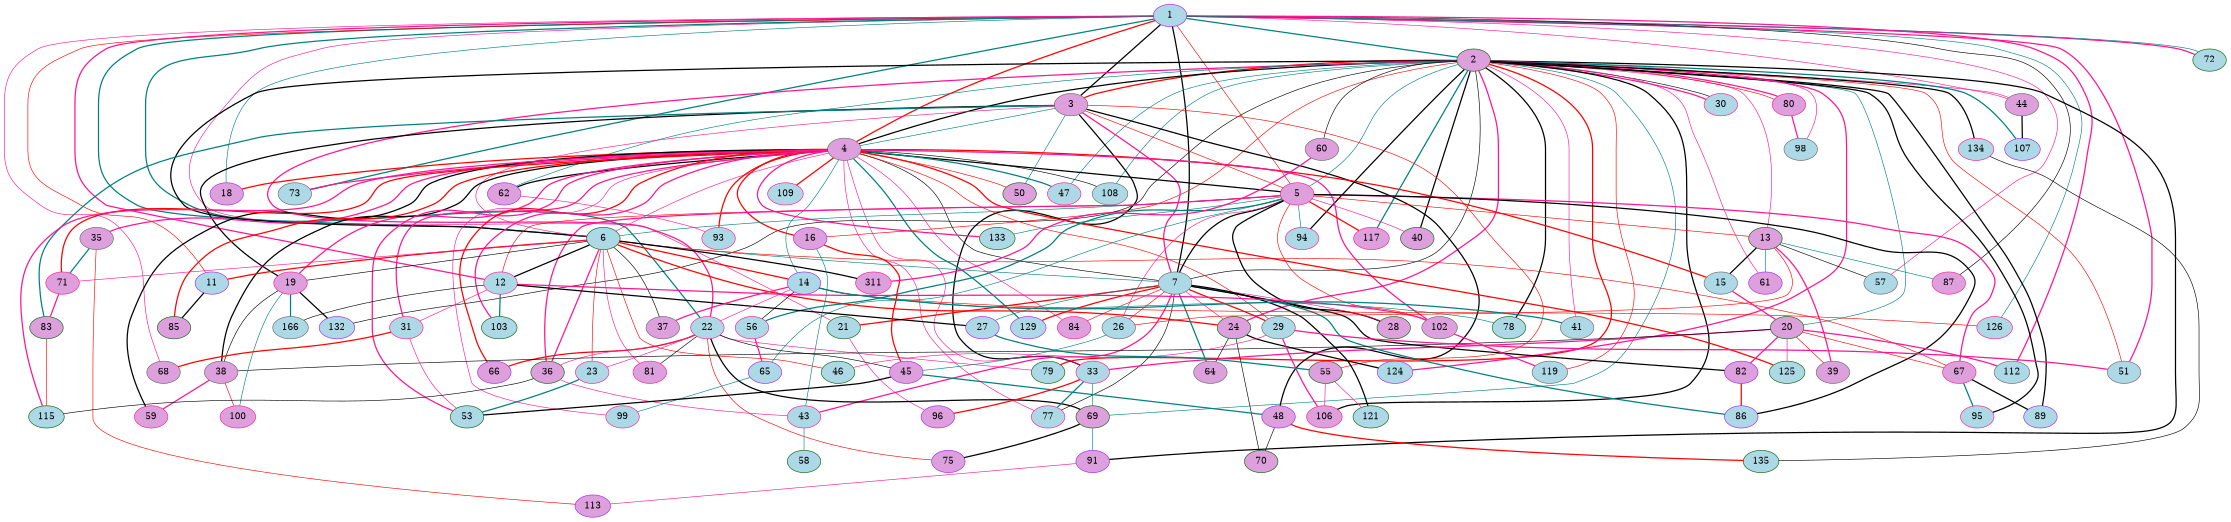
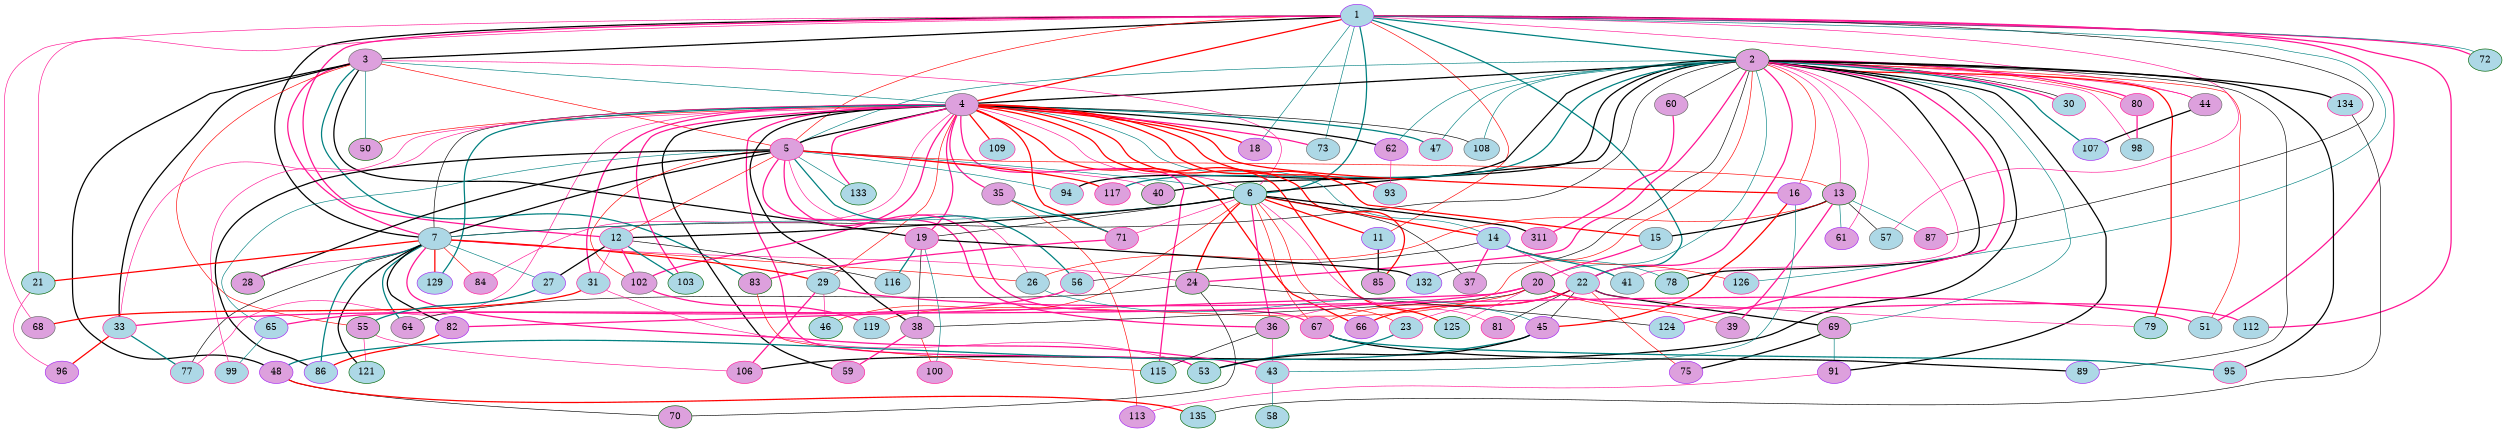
edge "2" -- "3": removed
edge "2" -- "89": style bold -> solid
edge "1" -- "73": style bold -> solid
node "166": label "166" -> "116"
edge "24" -- "124": style bold -> solid
edge "33" -- "69": removed
